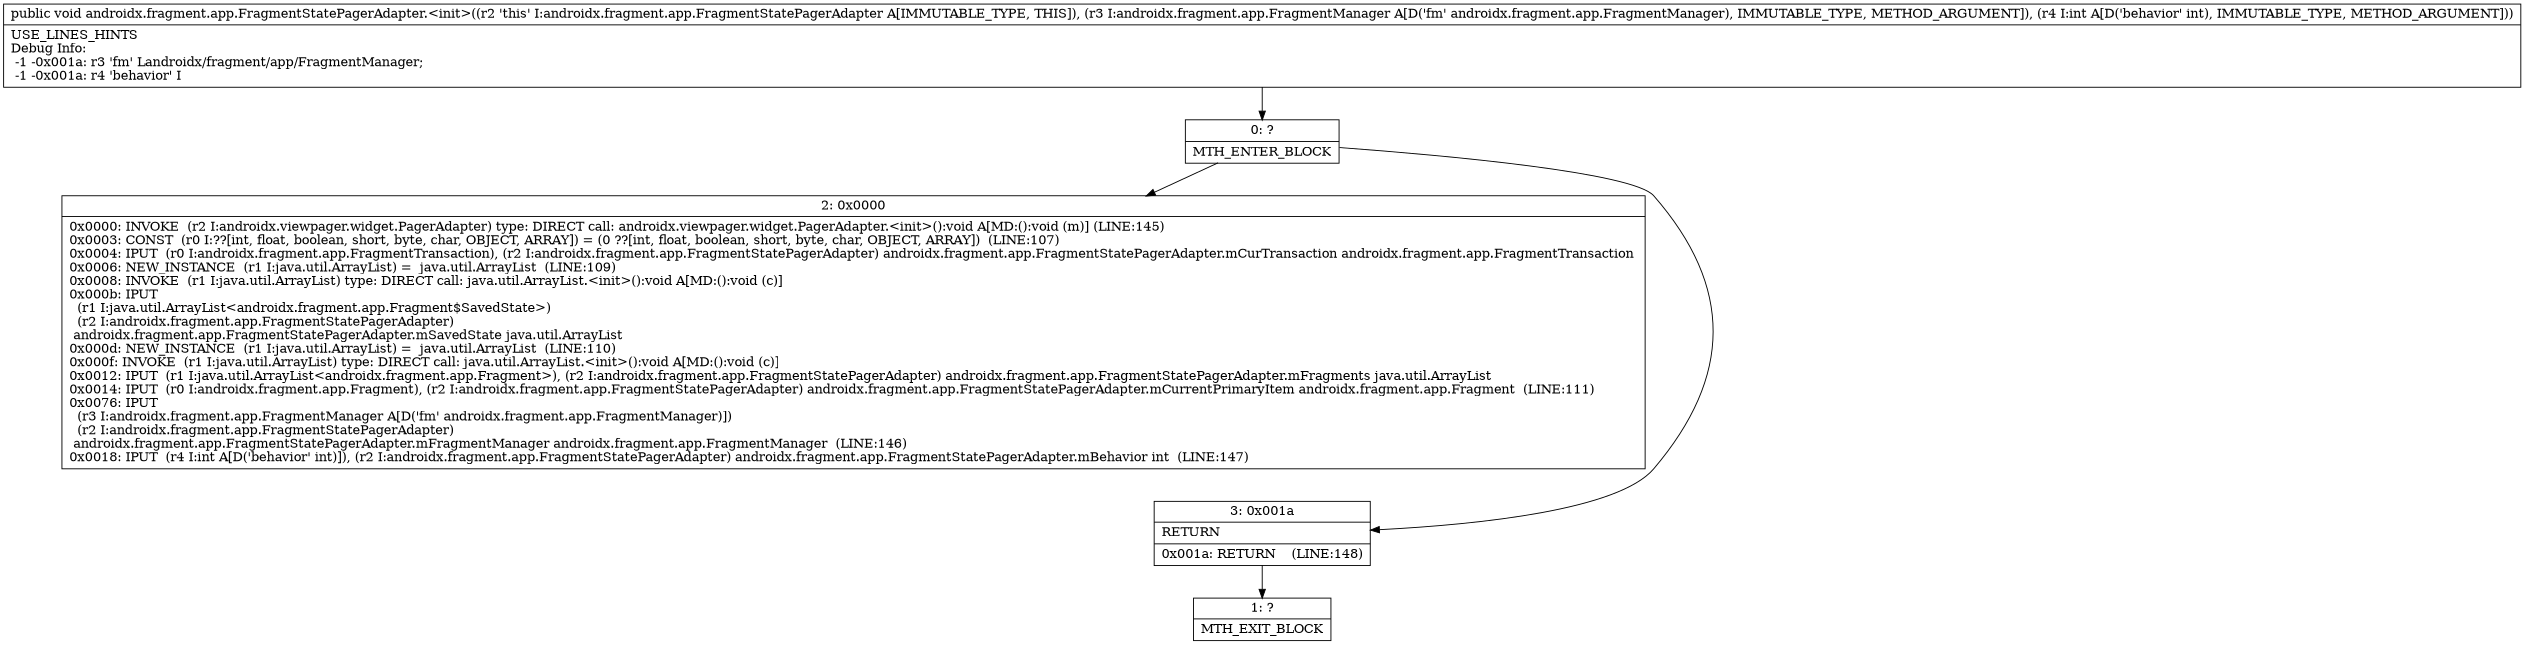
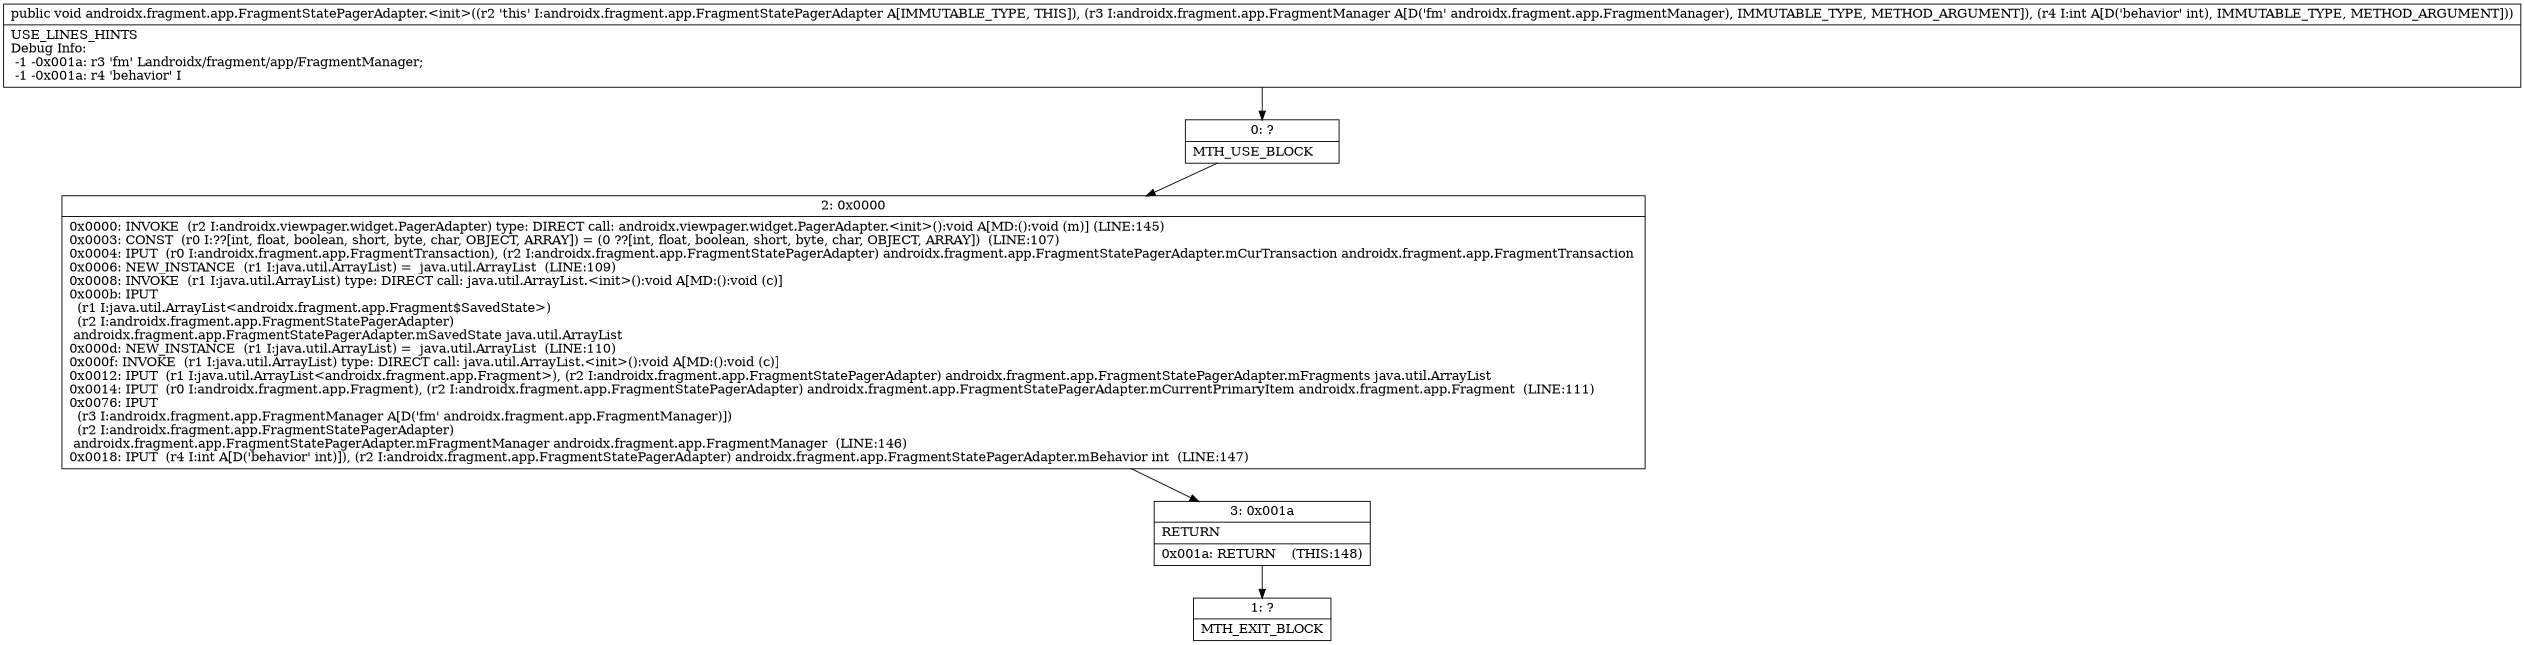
node "0: ?": text "MTH_ENTER_BLOCK" -> "MTH_USE_BLOCK"
edge "0: ?" -> "3: 0x001a": now "2: 0x0000" -> "3: 0x001a"
node "3: 0x001a": text "0x001a: RETURN    (LINE:148)" -> "0x001a: RETURN    (THIS:148)"
